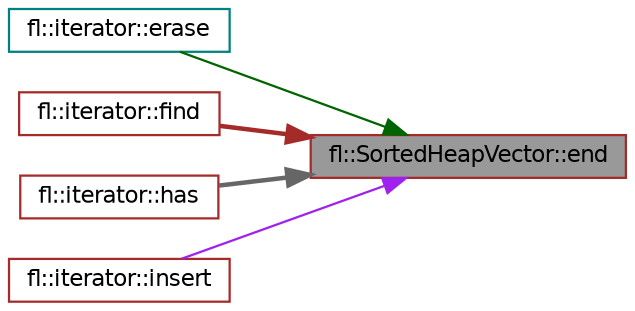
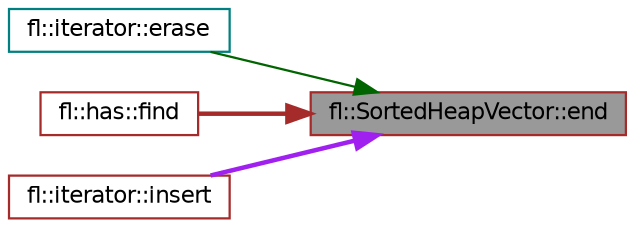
node "fl::iterator::find": label "fl::iterator::find" -> "fl::has::find"
node "fl::iterator::has": removed
edge "fl::iterator::insert" -> "fl::SortedHeapVector::end": style solid -> bold
